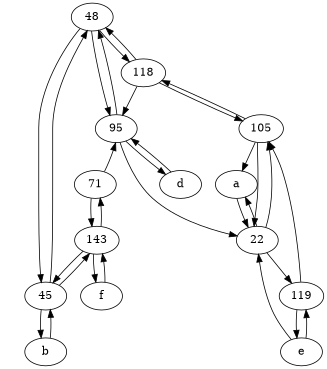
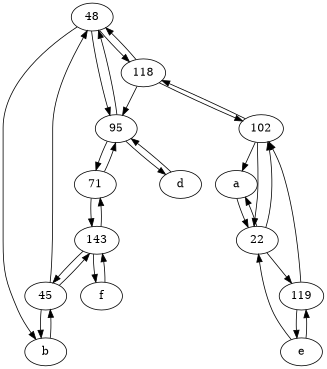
node "105": label "105" -> "102"
edge "48" -> "45": now "48" -> "b"
edge "95" -> "22": now "95" -> "71"
